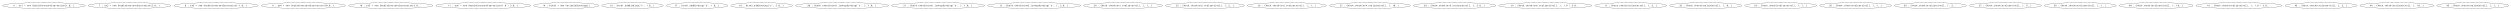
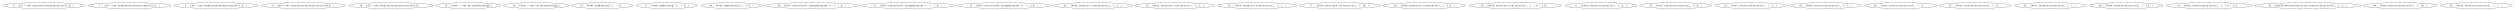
node "13 : bind1 = new VariableBindings()": added
node "11 : ex6 = new DoubleConstantExpression(1.0 / 3.0, )": removed
node "43 : Check.check(evaluate(null, ), 2, )": label "43 : Check.check(evaluate(null, ), 2, )" -> "43 : DoubleConstantExpression.check(evaluate(null, ), 2, )"
